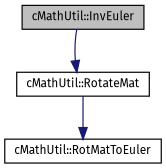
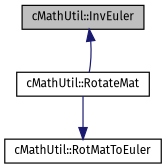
edge "cMathUtil::InvEuler" -> "cMathUtil::RotateMat": reversed
